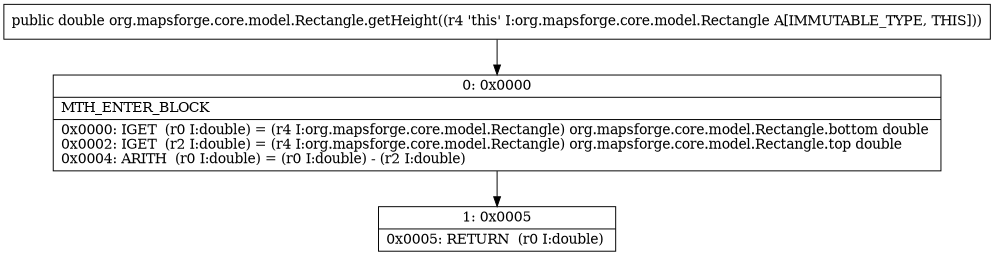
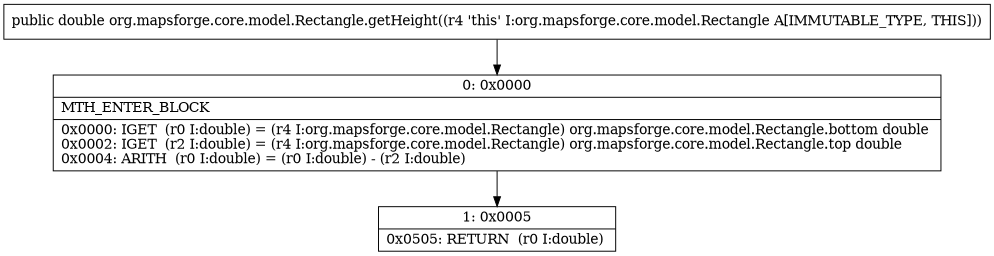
node "1: 0x0005": text "0x0005: RETURN  (r0 I:double)" -> "0x0505: RETURN  (r0 I:double)"
